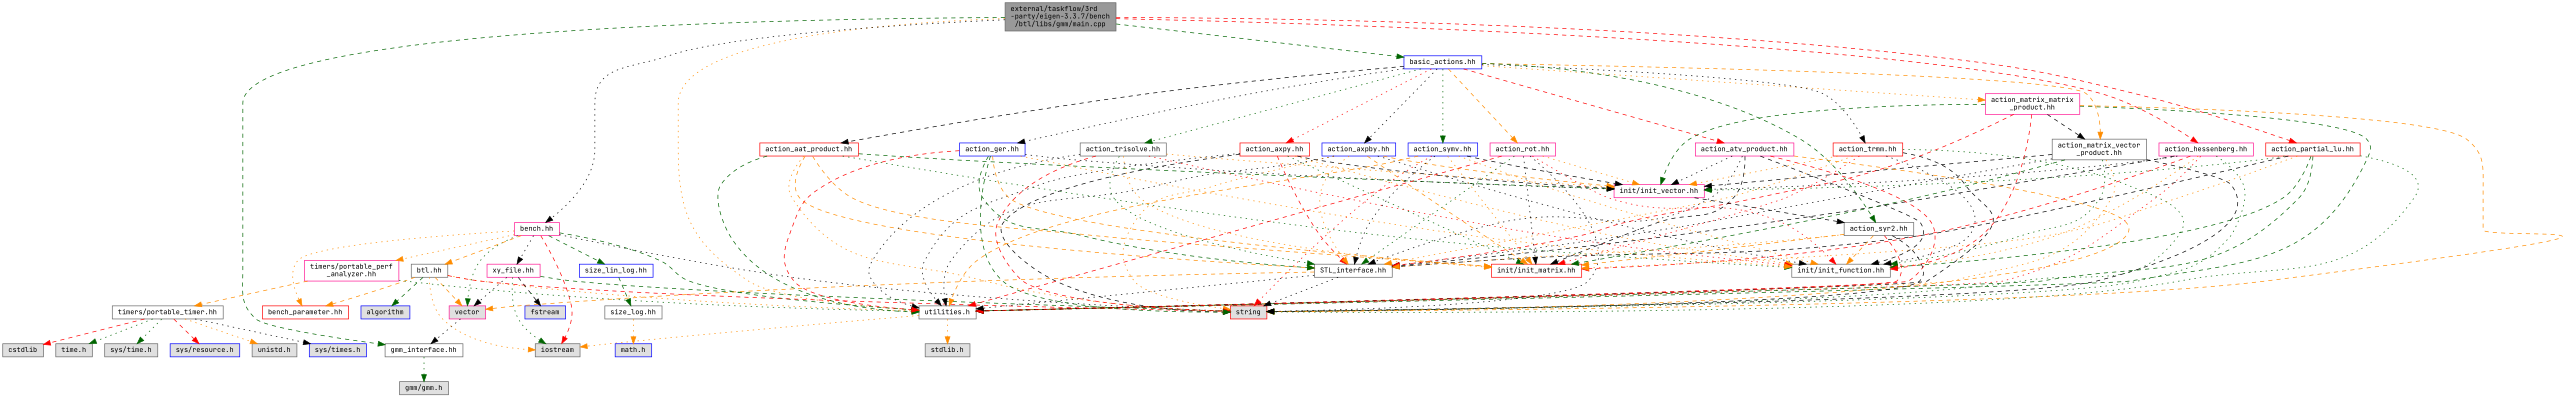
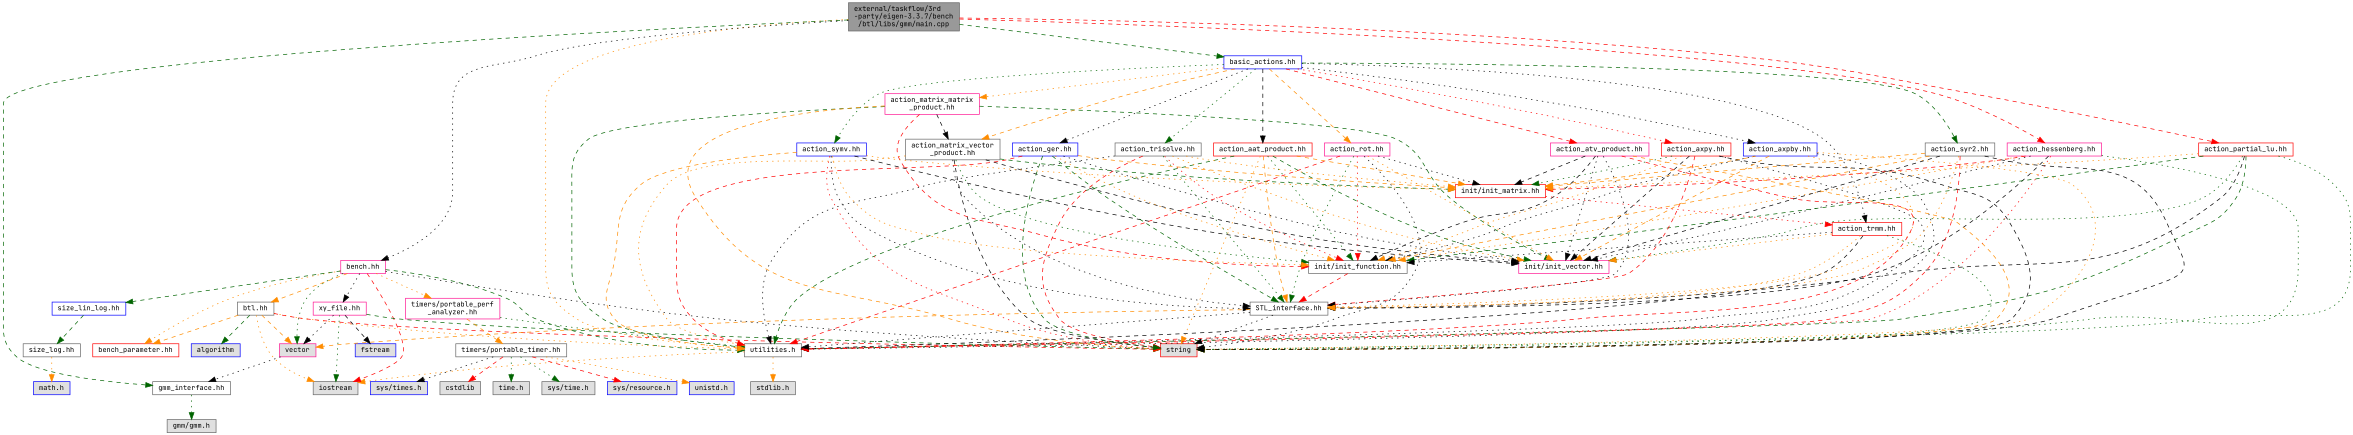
edge "action_matrix_matrix _product.hh" -> "STL_interface.hh": now "init/init_function.hh" -> "STL_interface.hh"
edge "action_trmm.hh" -> "init/init_matrix.hh": reversed
edge "init/init_vector.hh" -> "action_syr2.hh": reversed
node "unistd.h": color gray40 -> blue
